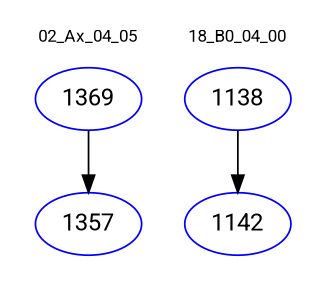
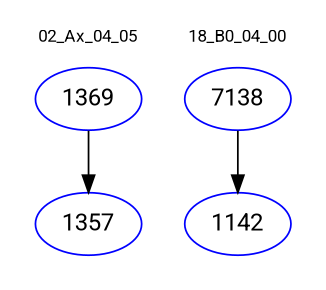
node "1138": label "1138" -> "7138"
